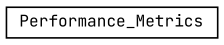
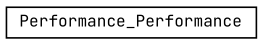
node "Performance_Metrics": label "Performance_Metrics" -> "Performance_Performance"
